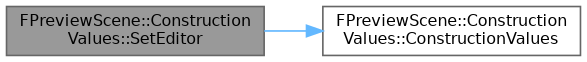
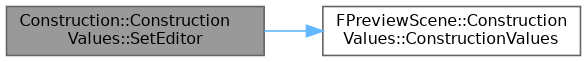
node "FPreviewScene::Construction Values::SetEditor": label "FPreviewScene::Construction Values::SetEditor" -> "Construction::Construction Values::SetEditor"
